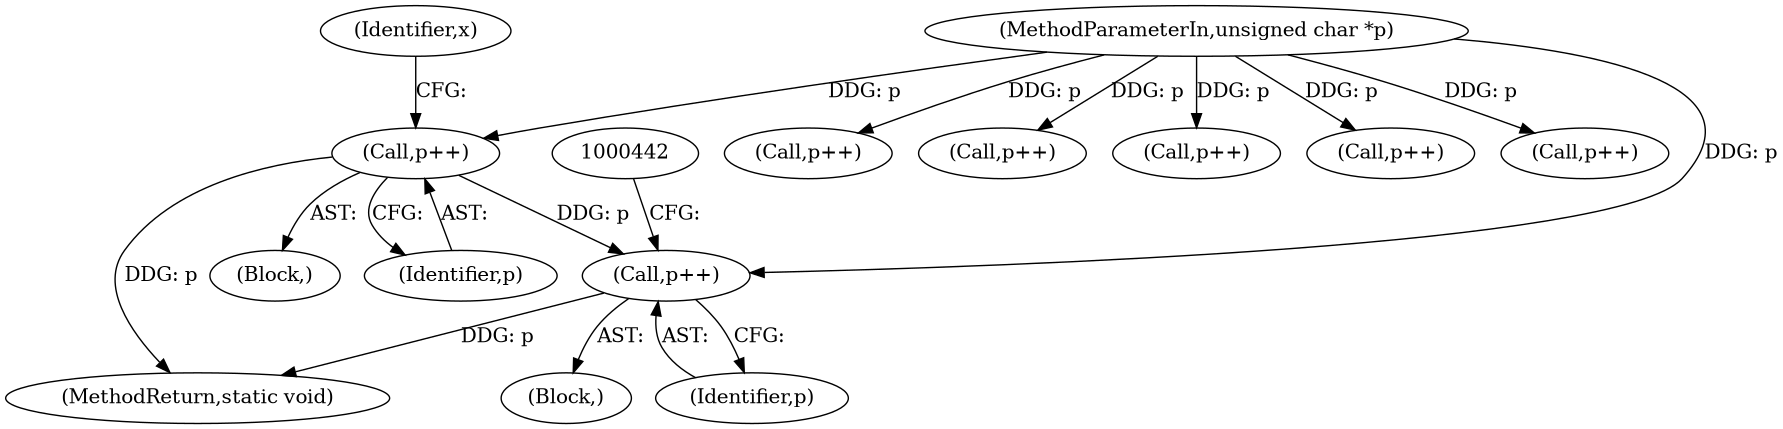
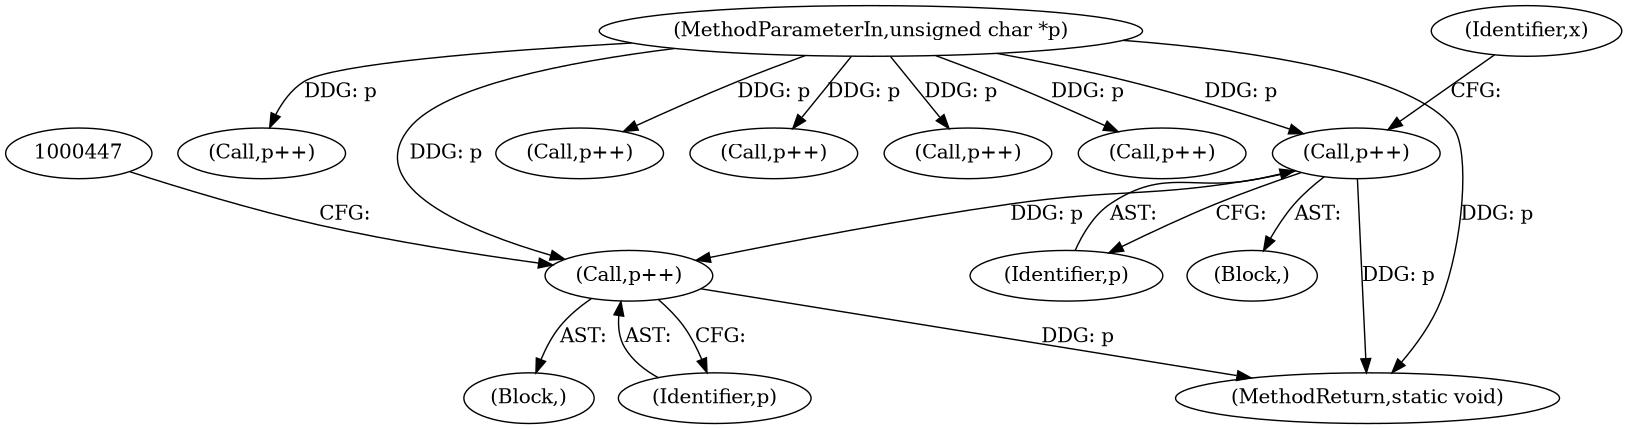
edge "(MethodParameterIn,unsigned char *p)" -> "(MethodReturn,static void)": added, label "DDG: p"
node "1000442": label "1000442" -> "1000447"
